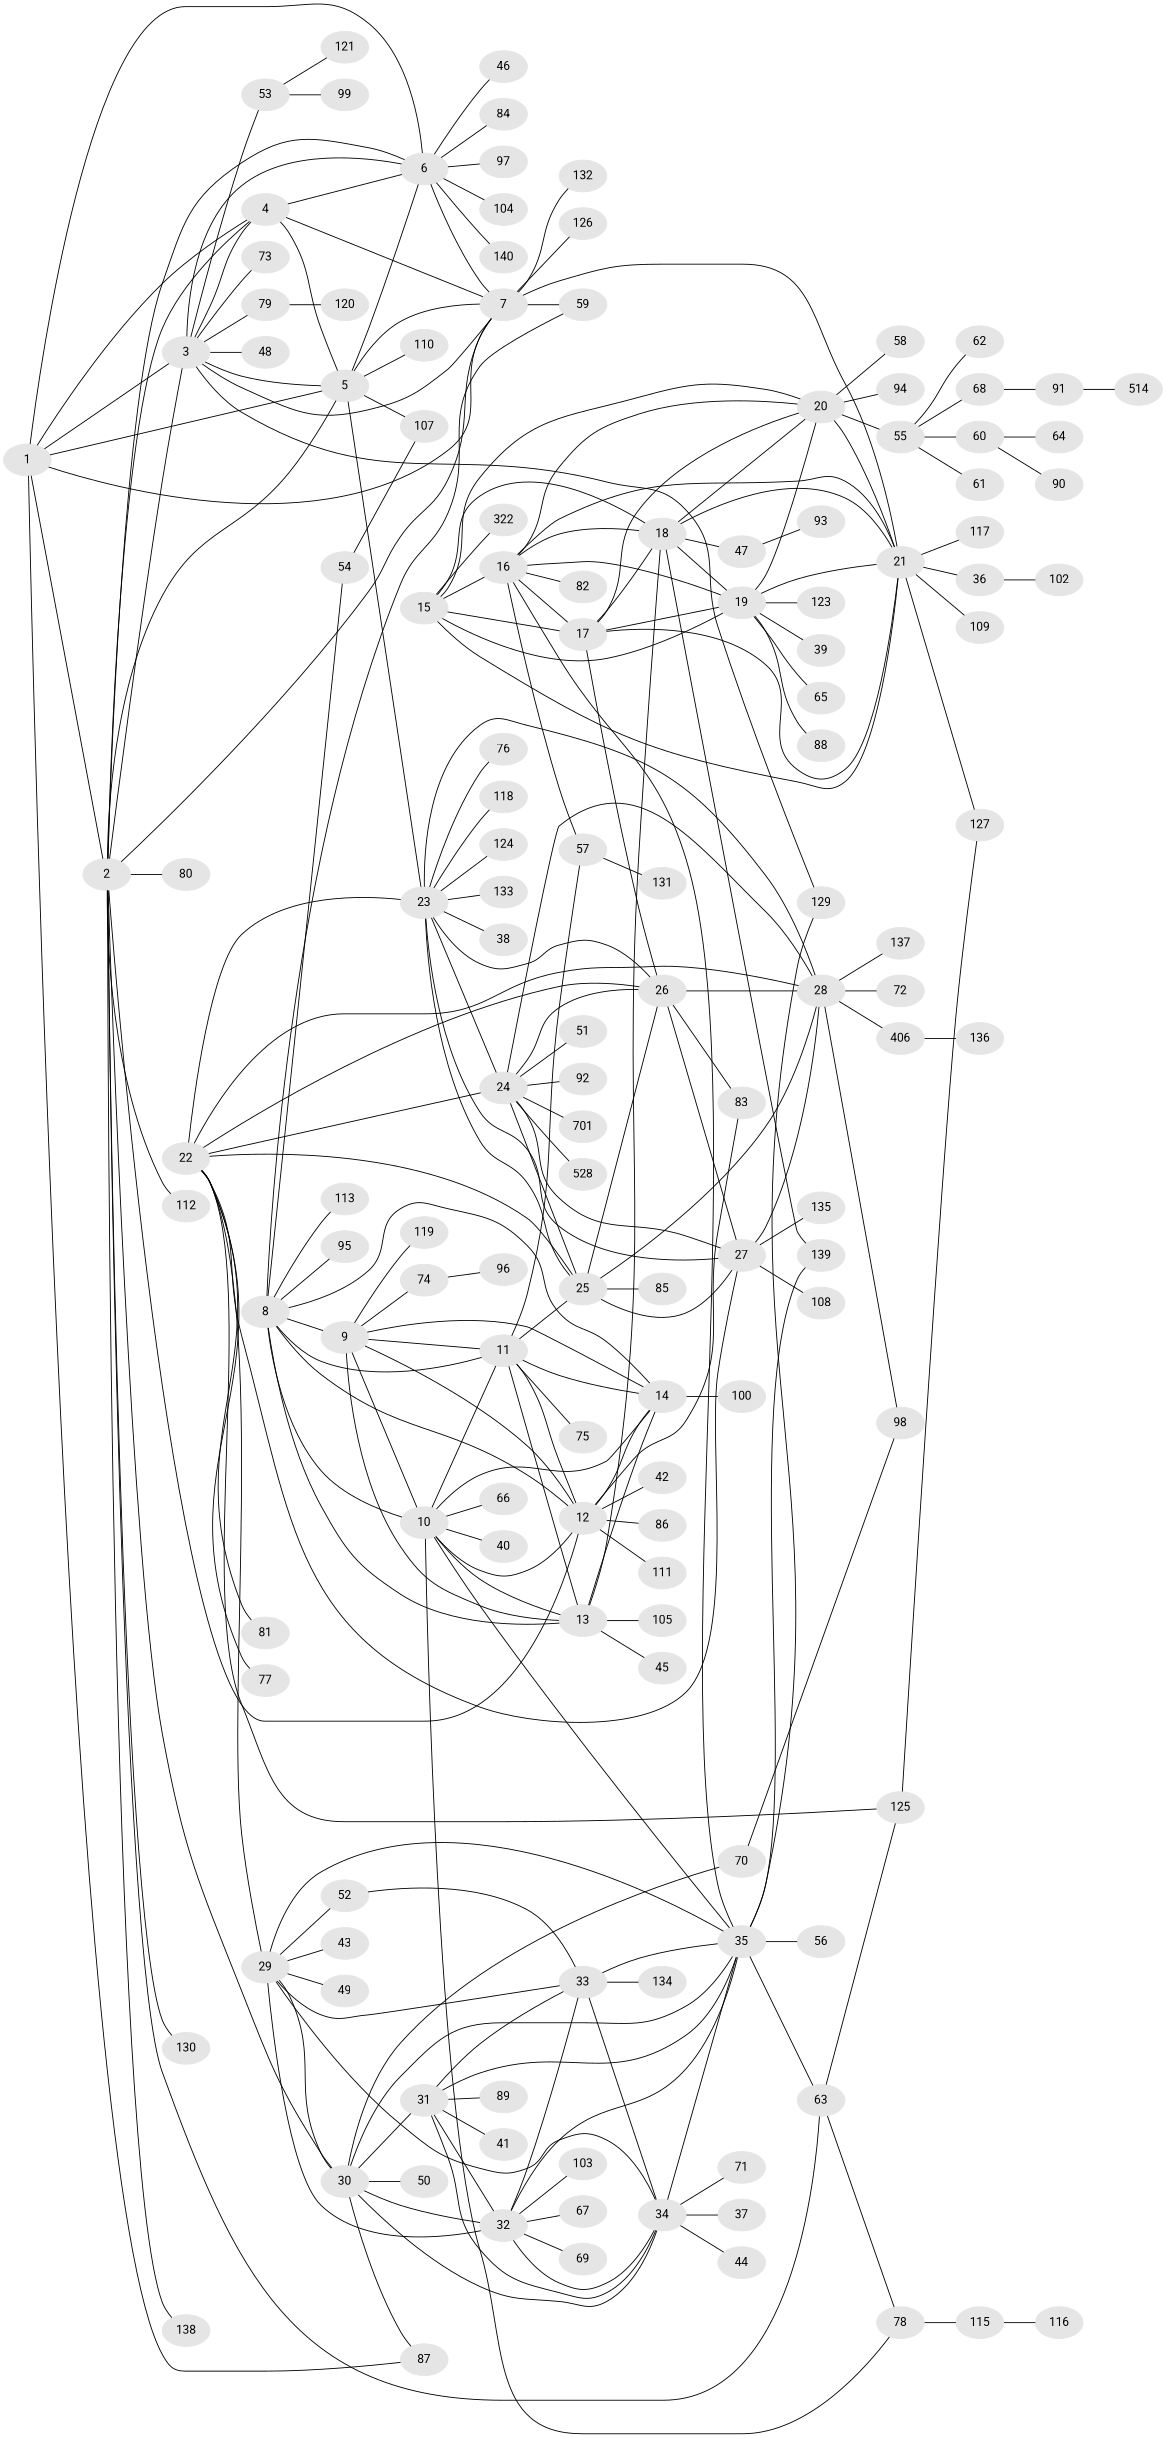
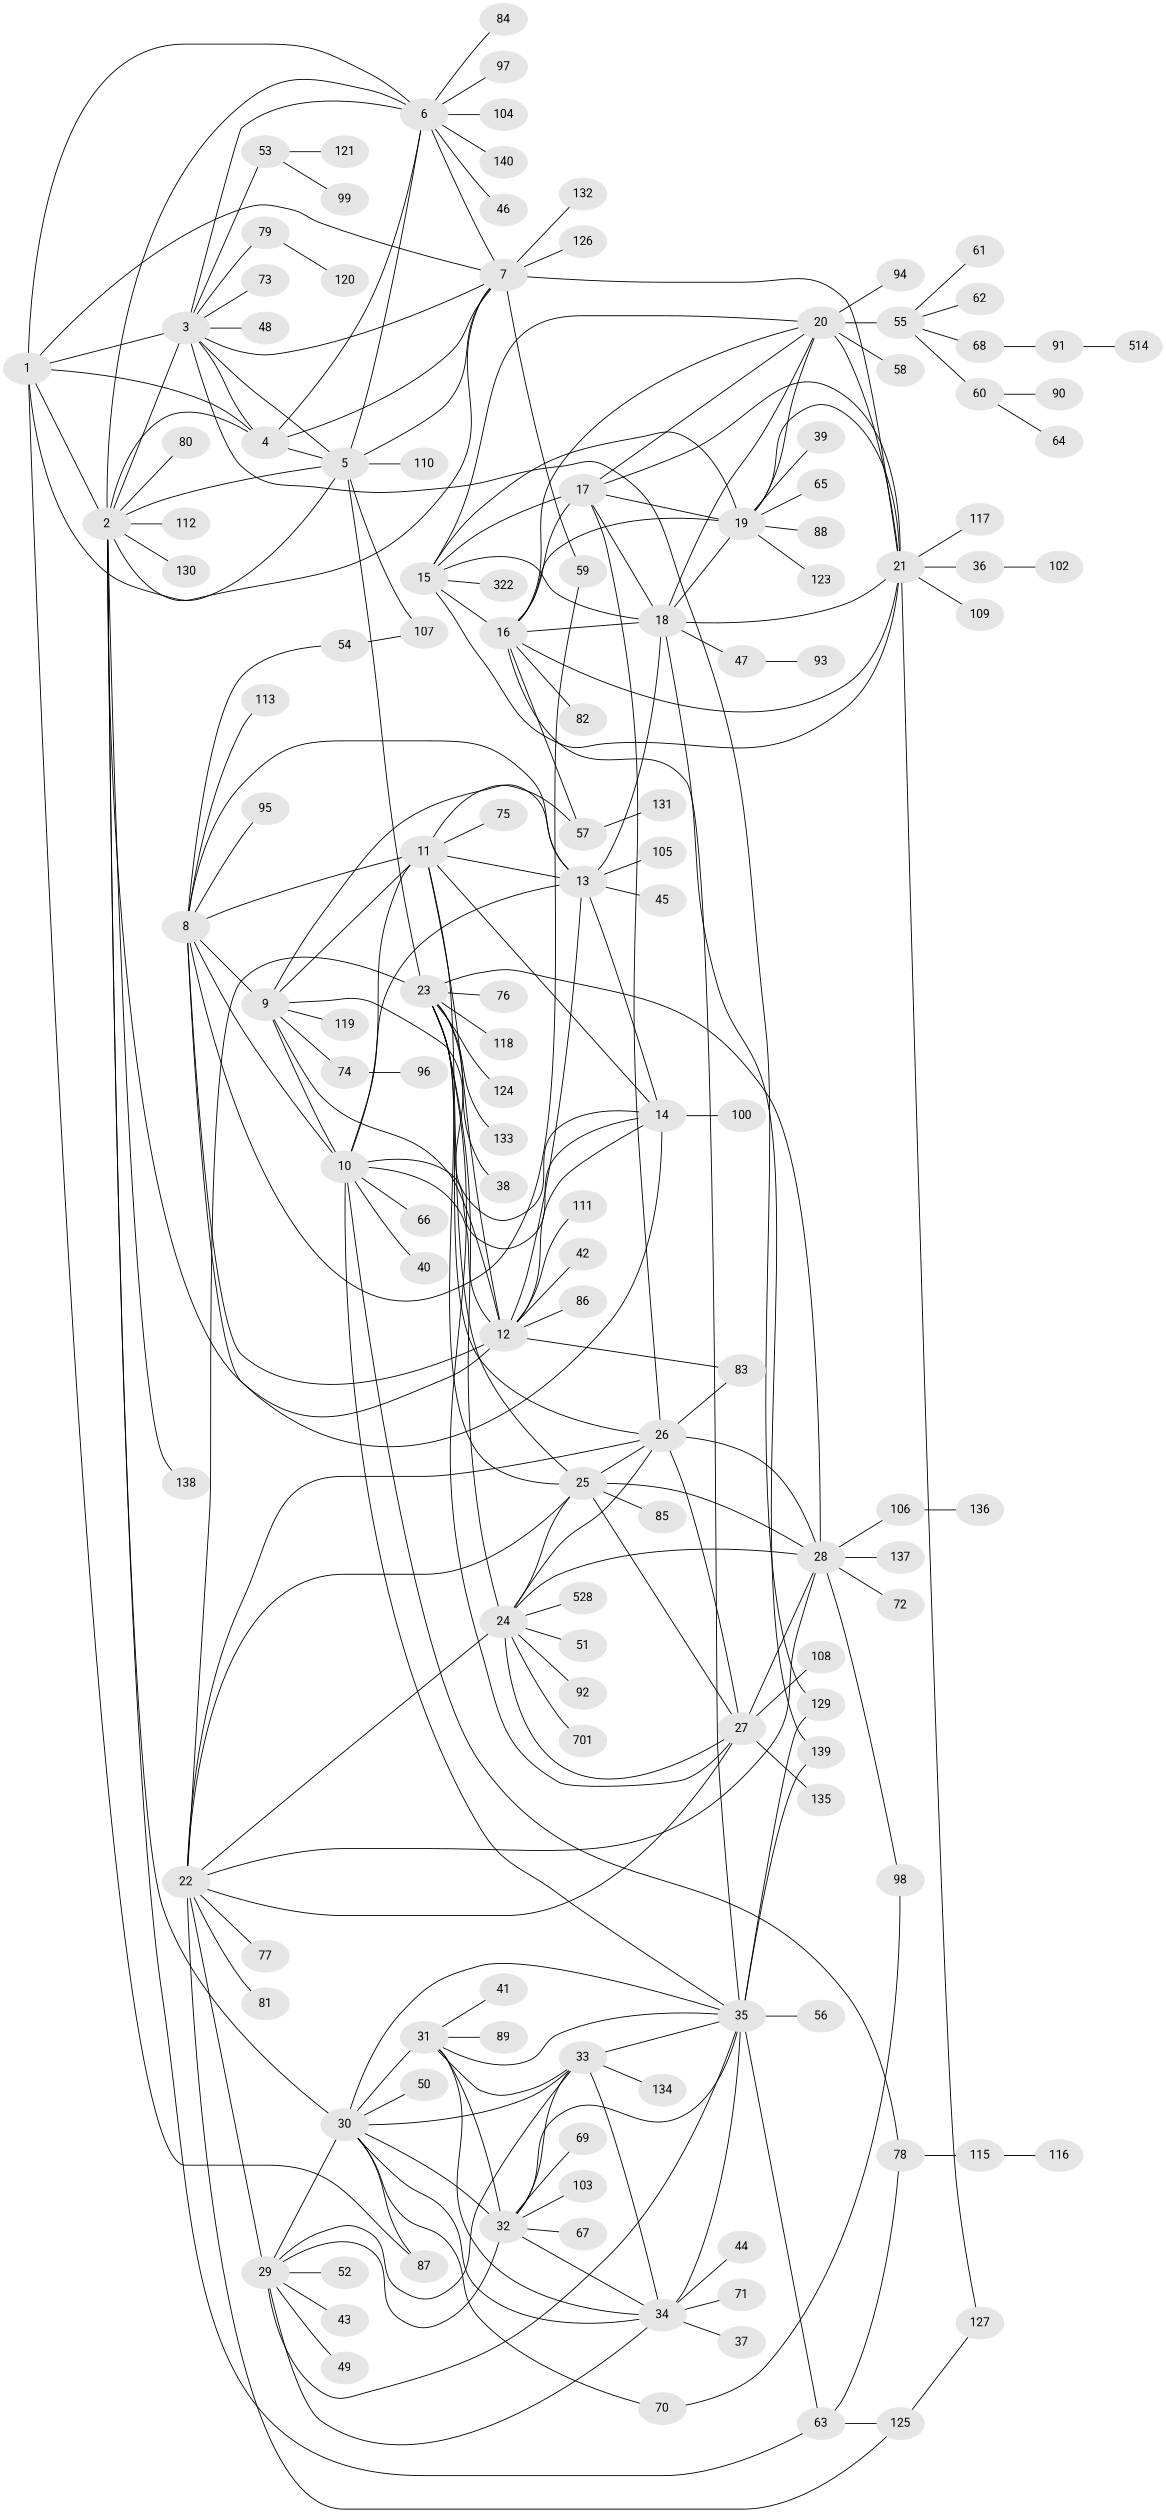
node "406": label "406" -> "106"
edge "13" -- "12": added
edge "52" -- "33": now "30" -- "33"
